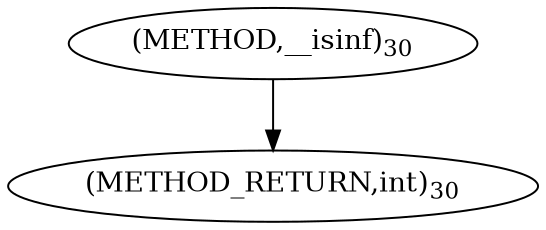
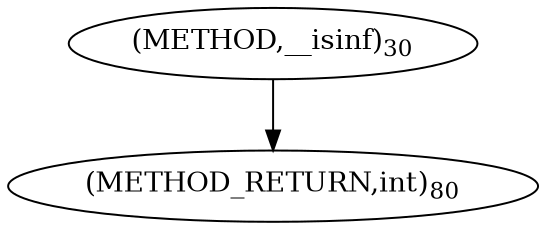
node "(METHOD_RETURN,int)": text "30" -> "80"
